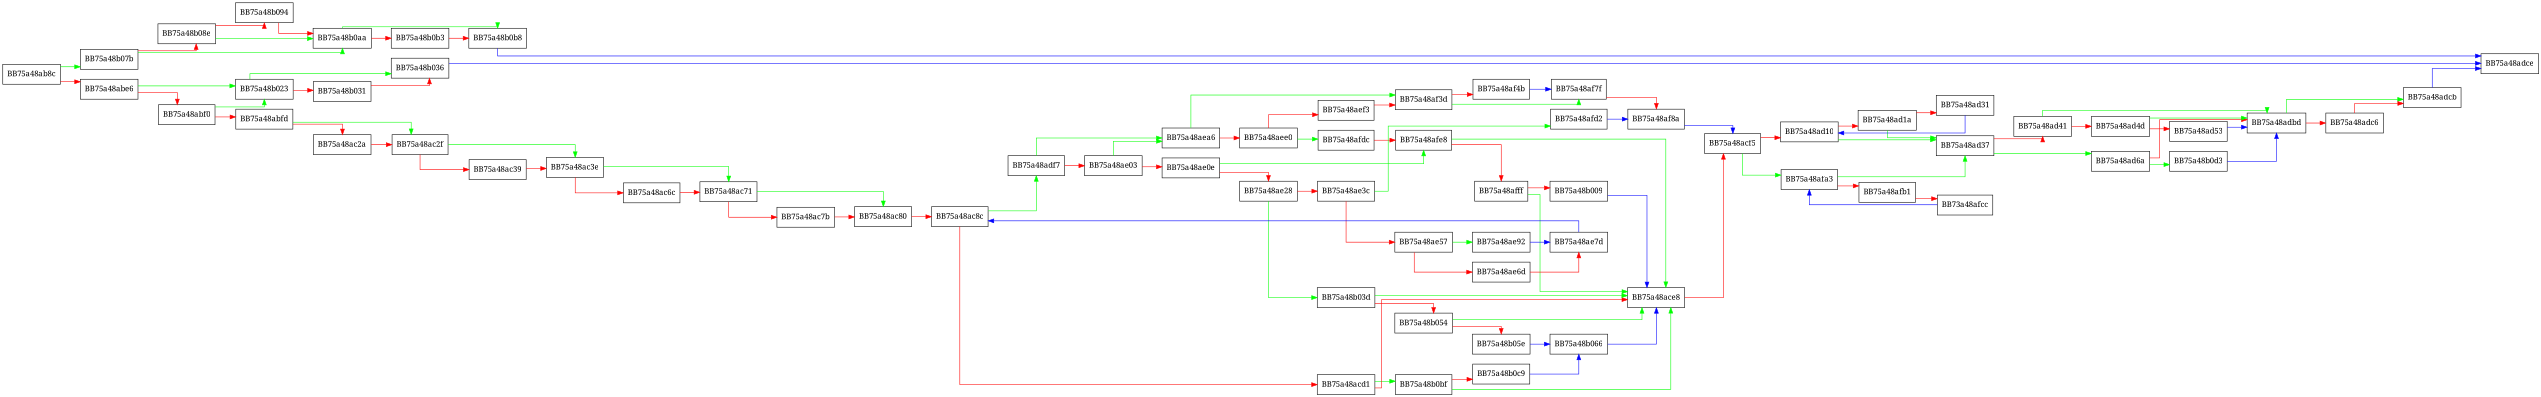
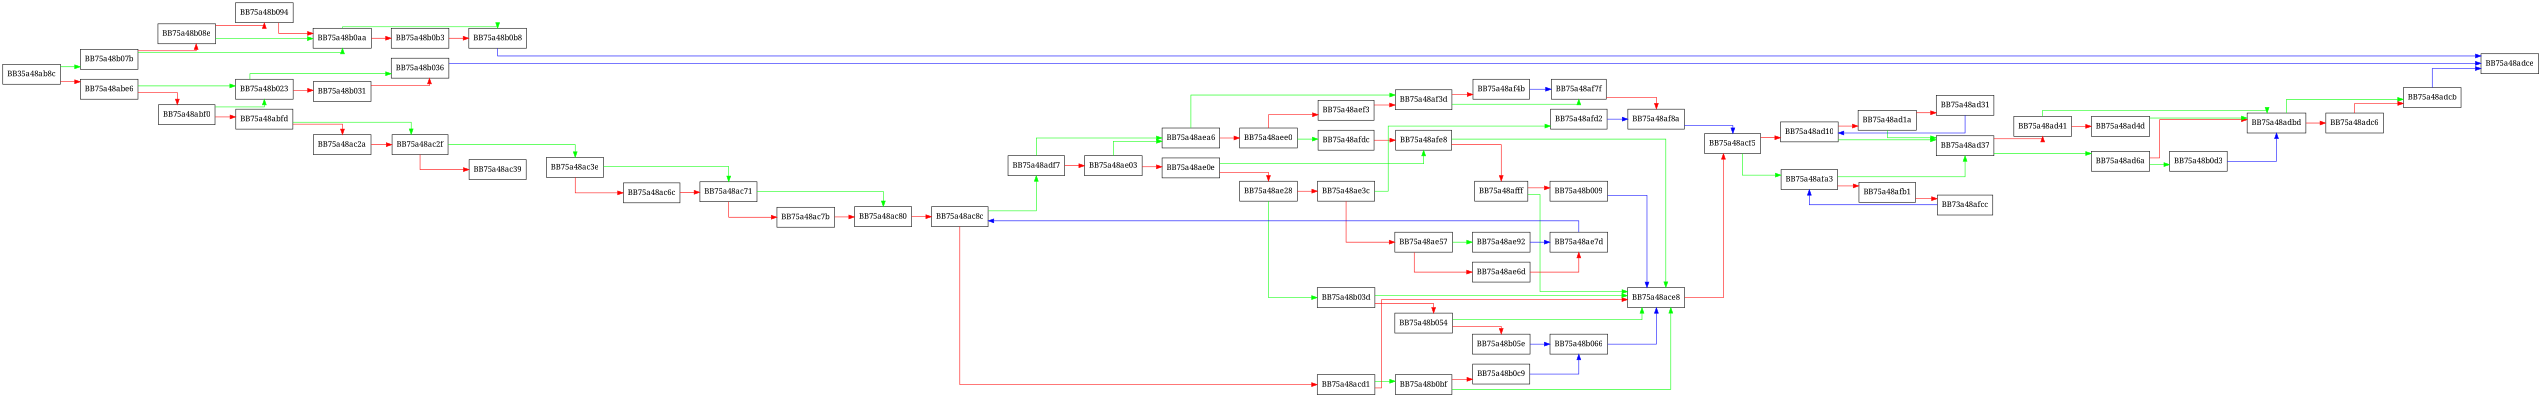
node "BB75a48ab8c": label "BB75a48ab8c" -> "BB35a48ab8c"
node "BB75a48ad53": removed
edge "BB75a48ac39" -> "BB75a48ac3e": removed
